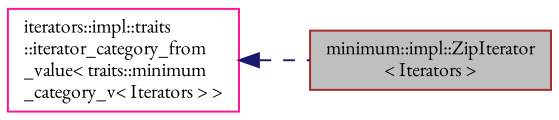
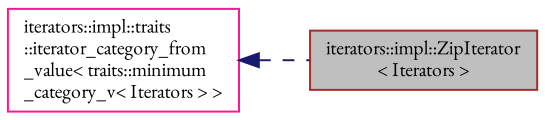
node "minimum::impl::ZipIterator < Iterators >": label "minimum::impl::ZipIterator < Iterators >" -> "iterators::impl::ZipIterator < Iterators >"
